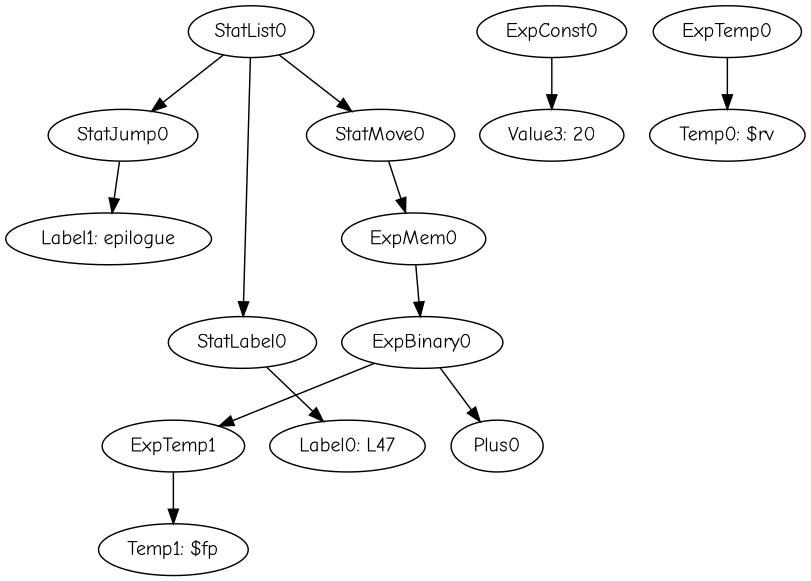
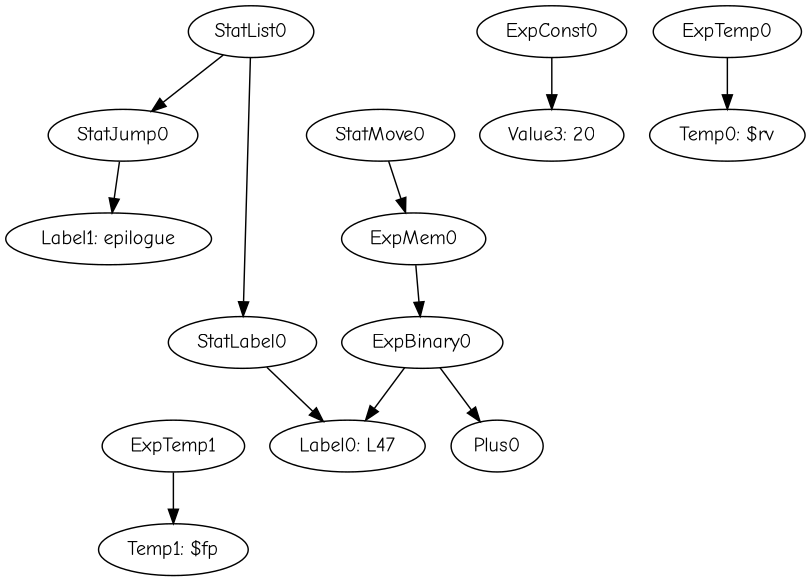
edge "StatList0" -> "StatMove0": removed
edge "ExpBinary0" -> "ExpTemp1": now "ExpBinary0" -> "Label0: L47"
